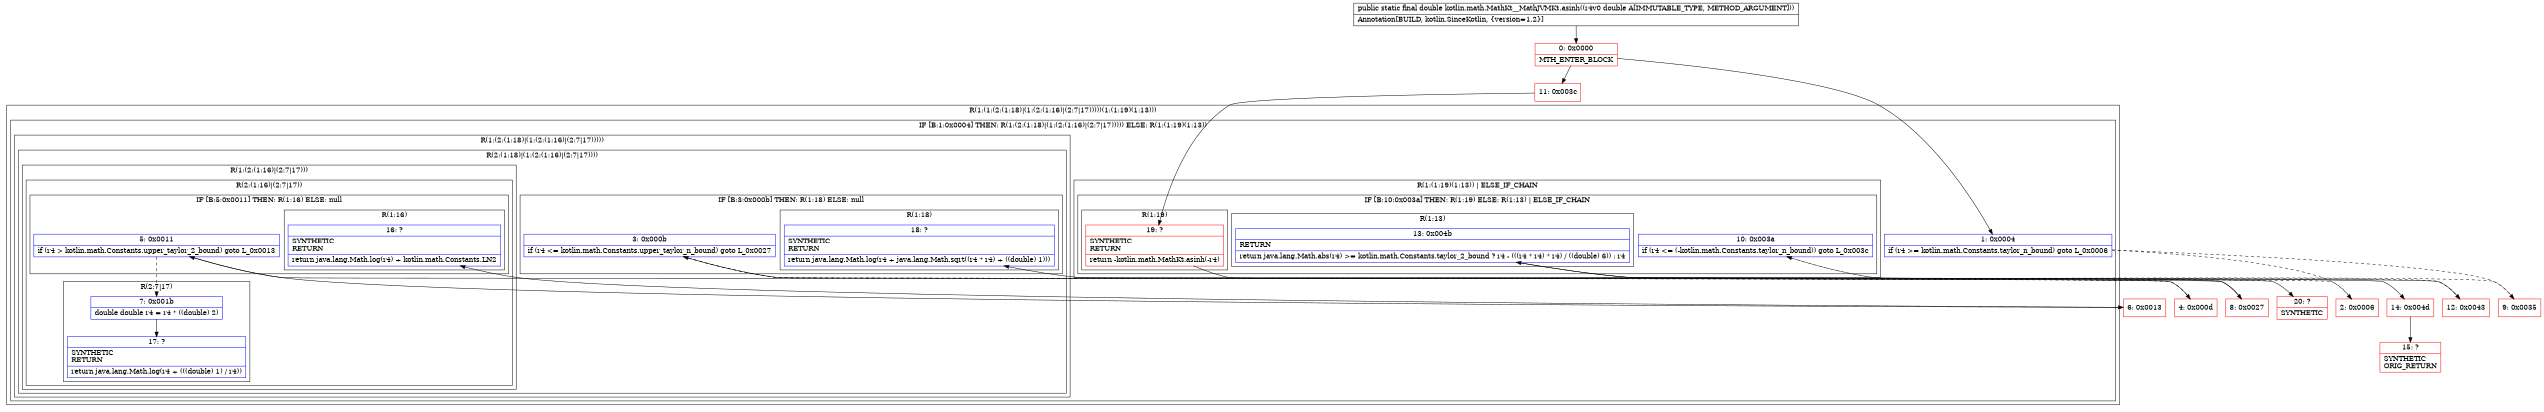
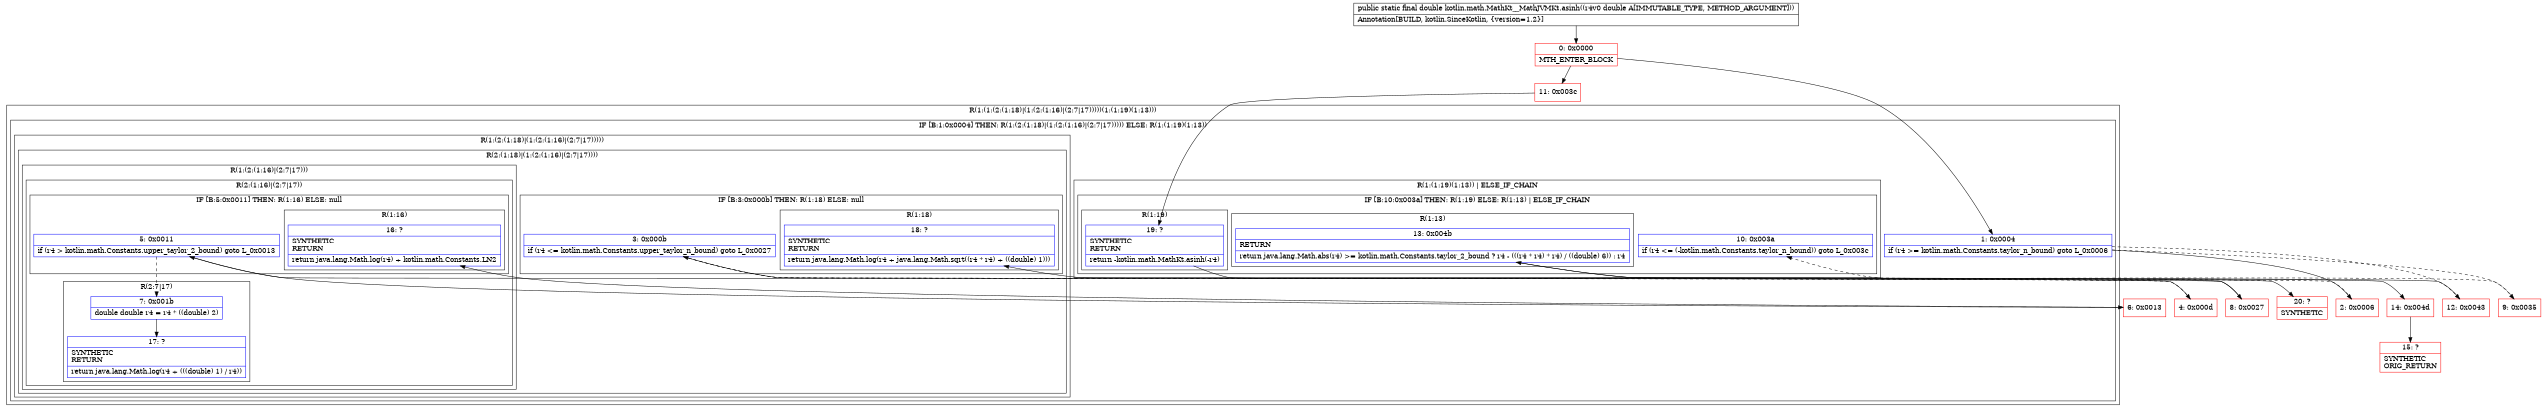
node "19: ?": color red -> blue
edge "1: 0x0004" -> "2: 0x0006": style dashed -> solid
edge "10: 0x003a" -> "12: 0x0043": now "1: 0x0004" -> "12: 0x0043"
